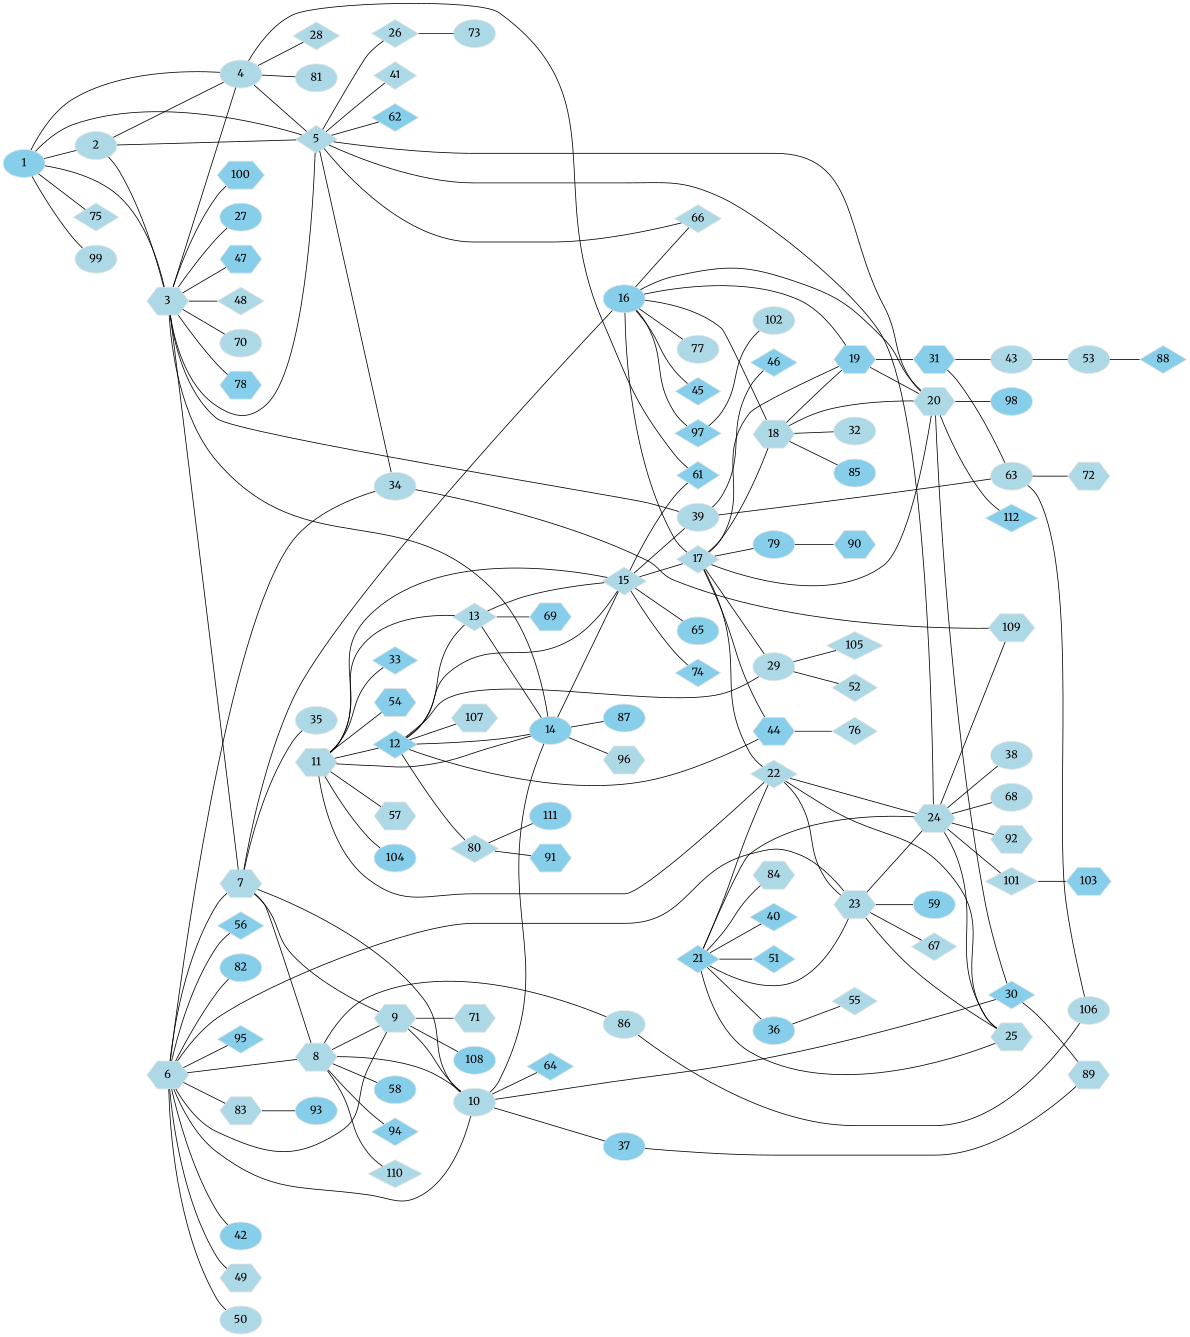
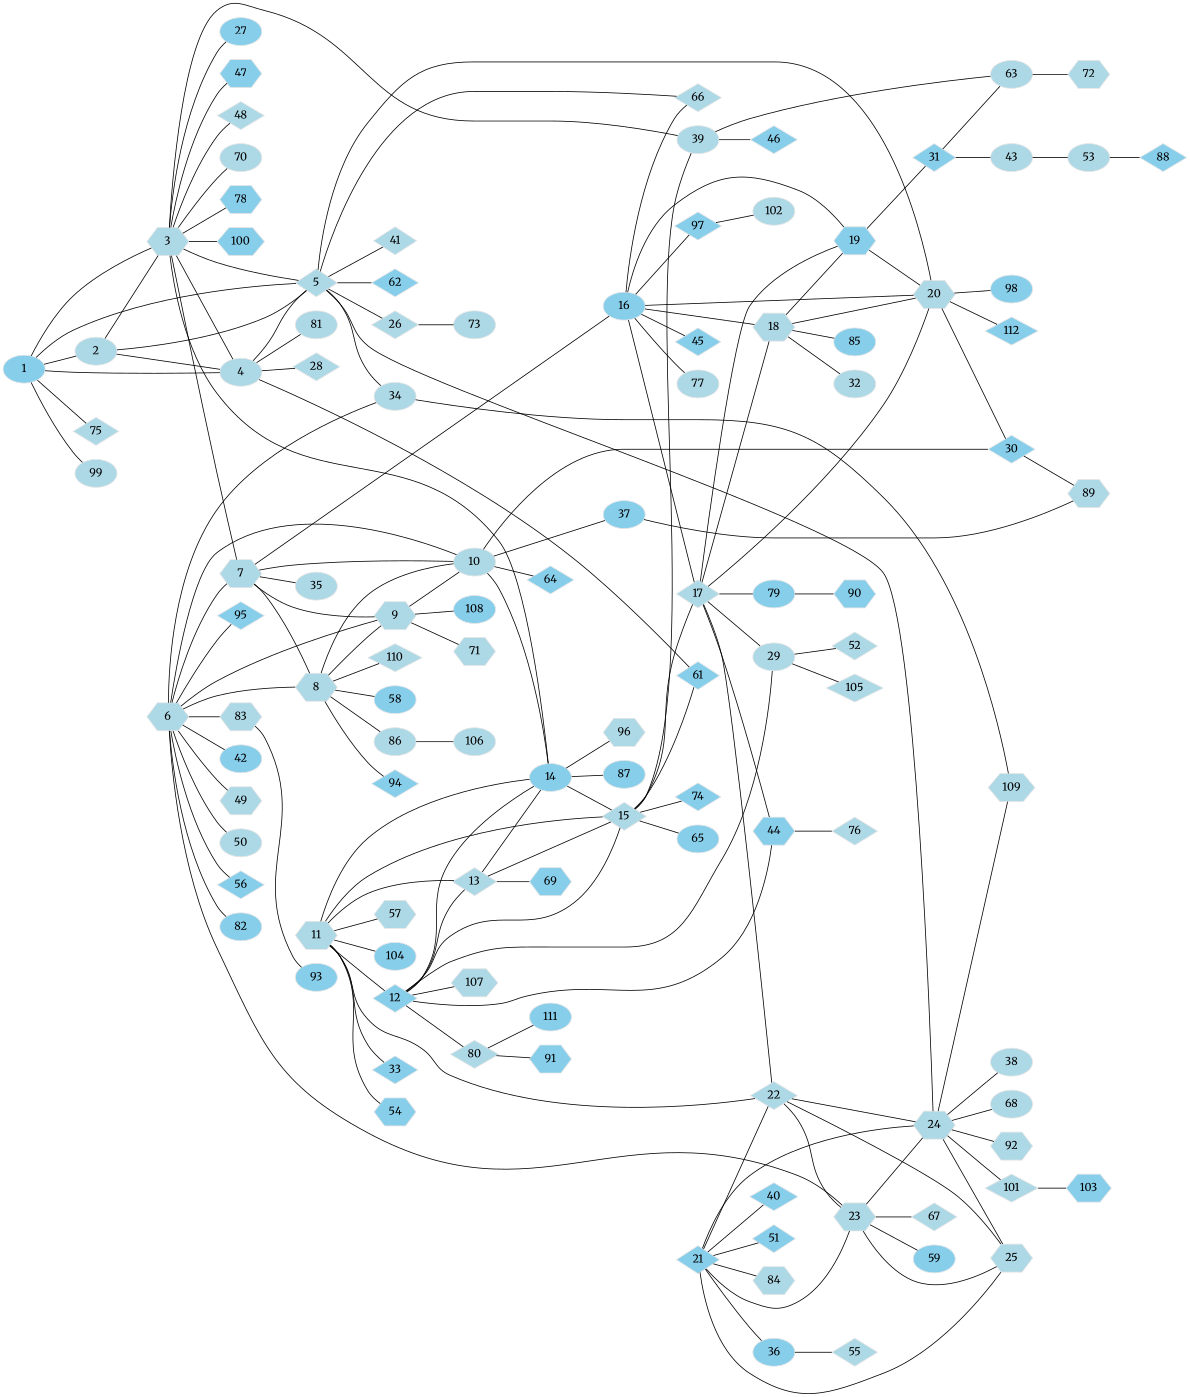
node "31": shape hexagon -> diamond
edge "63" -- "106": removed
